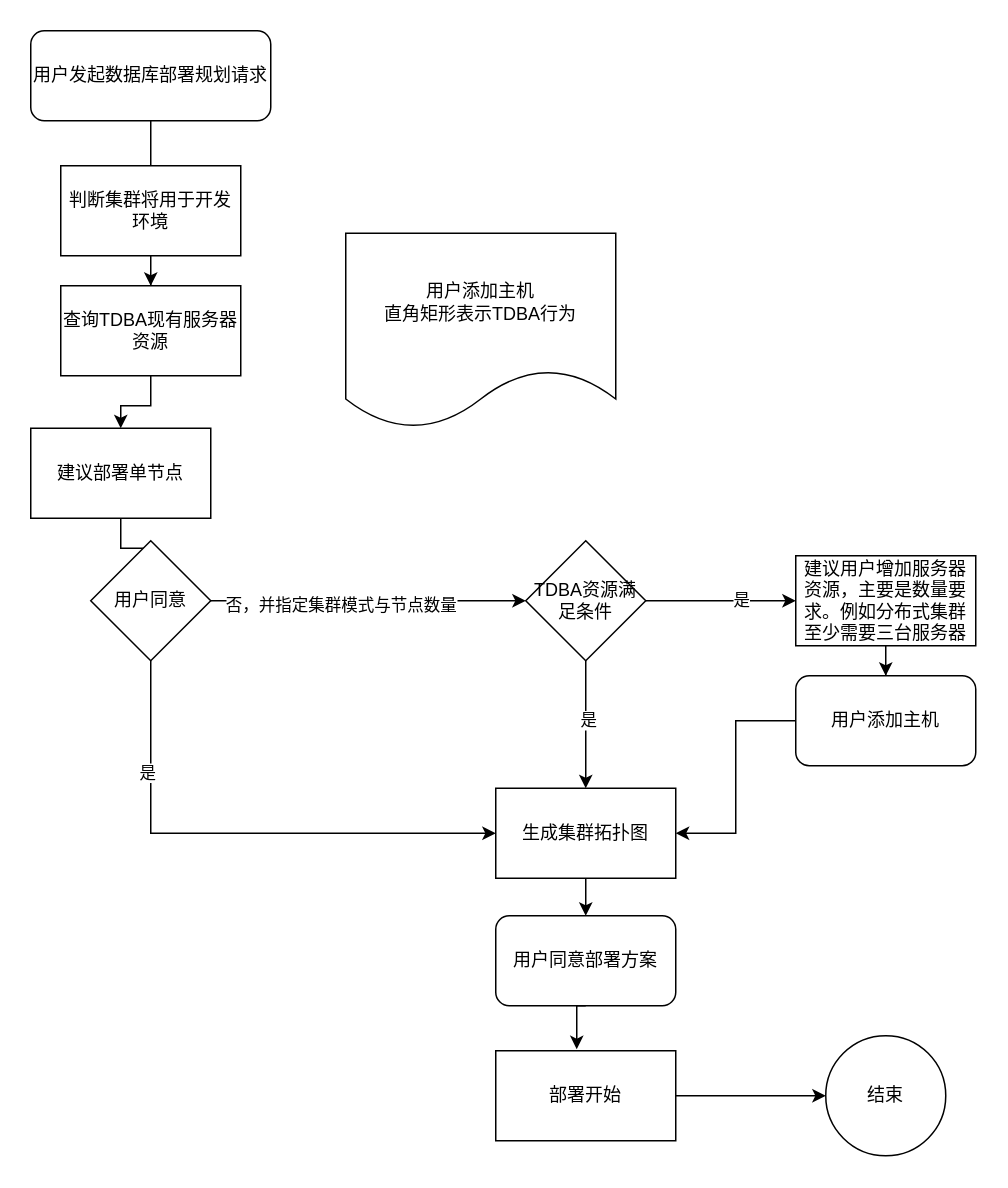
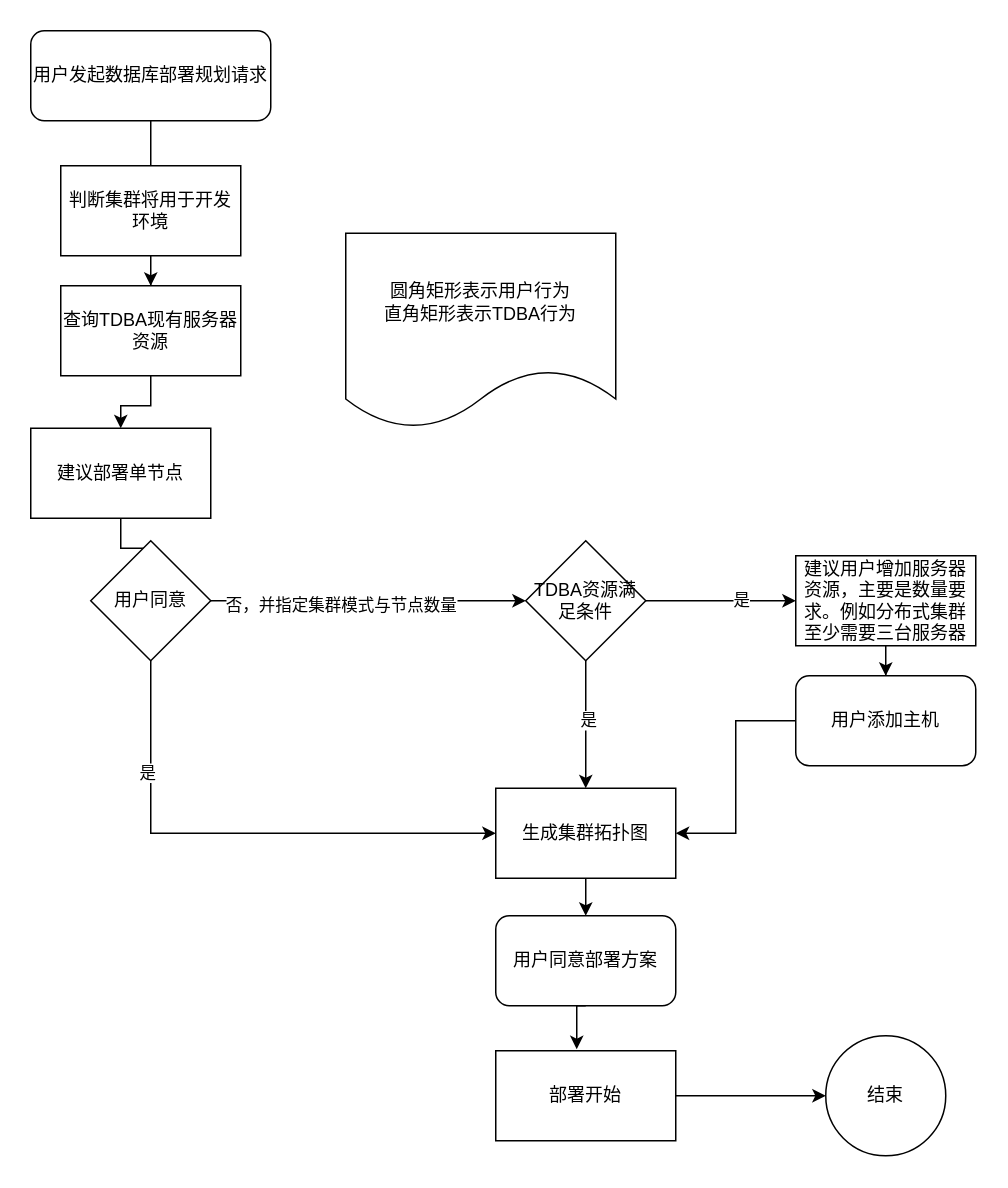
node "用户添加主机 直角矩形表示TDBA行为": label "用户添加主机 直角矩形表示TDBA行为" -> "圆角矩形表示用户行为 直角矩形表示TDBA行为"
